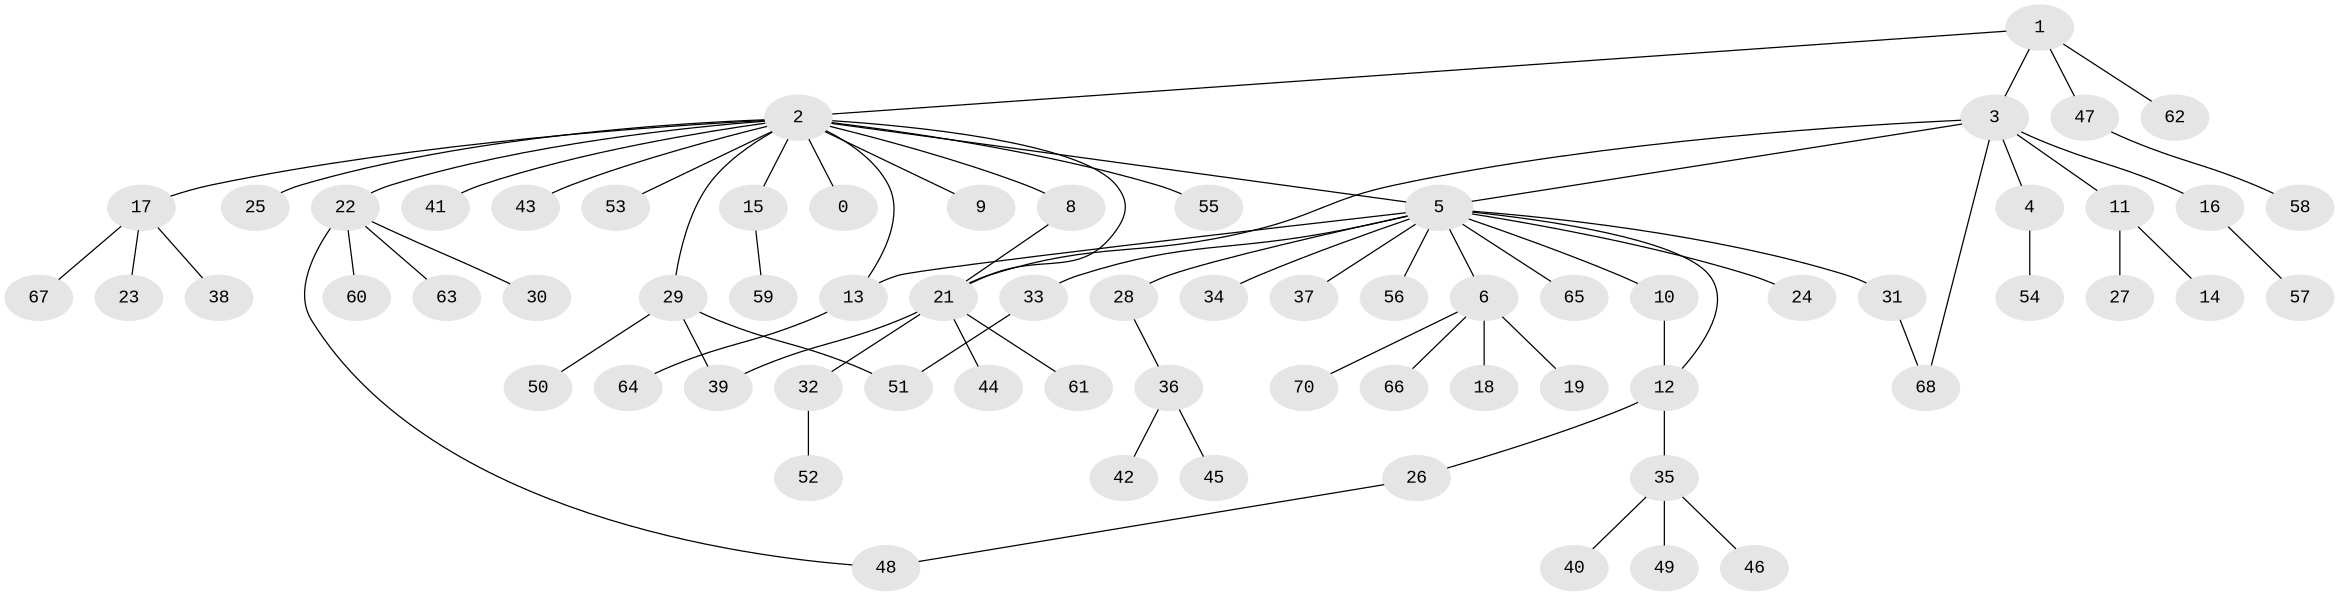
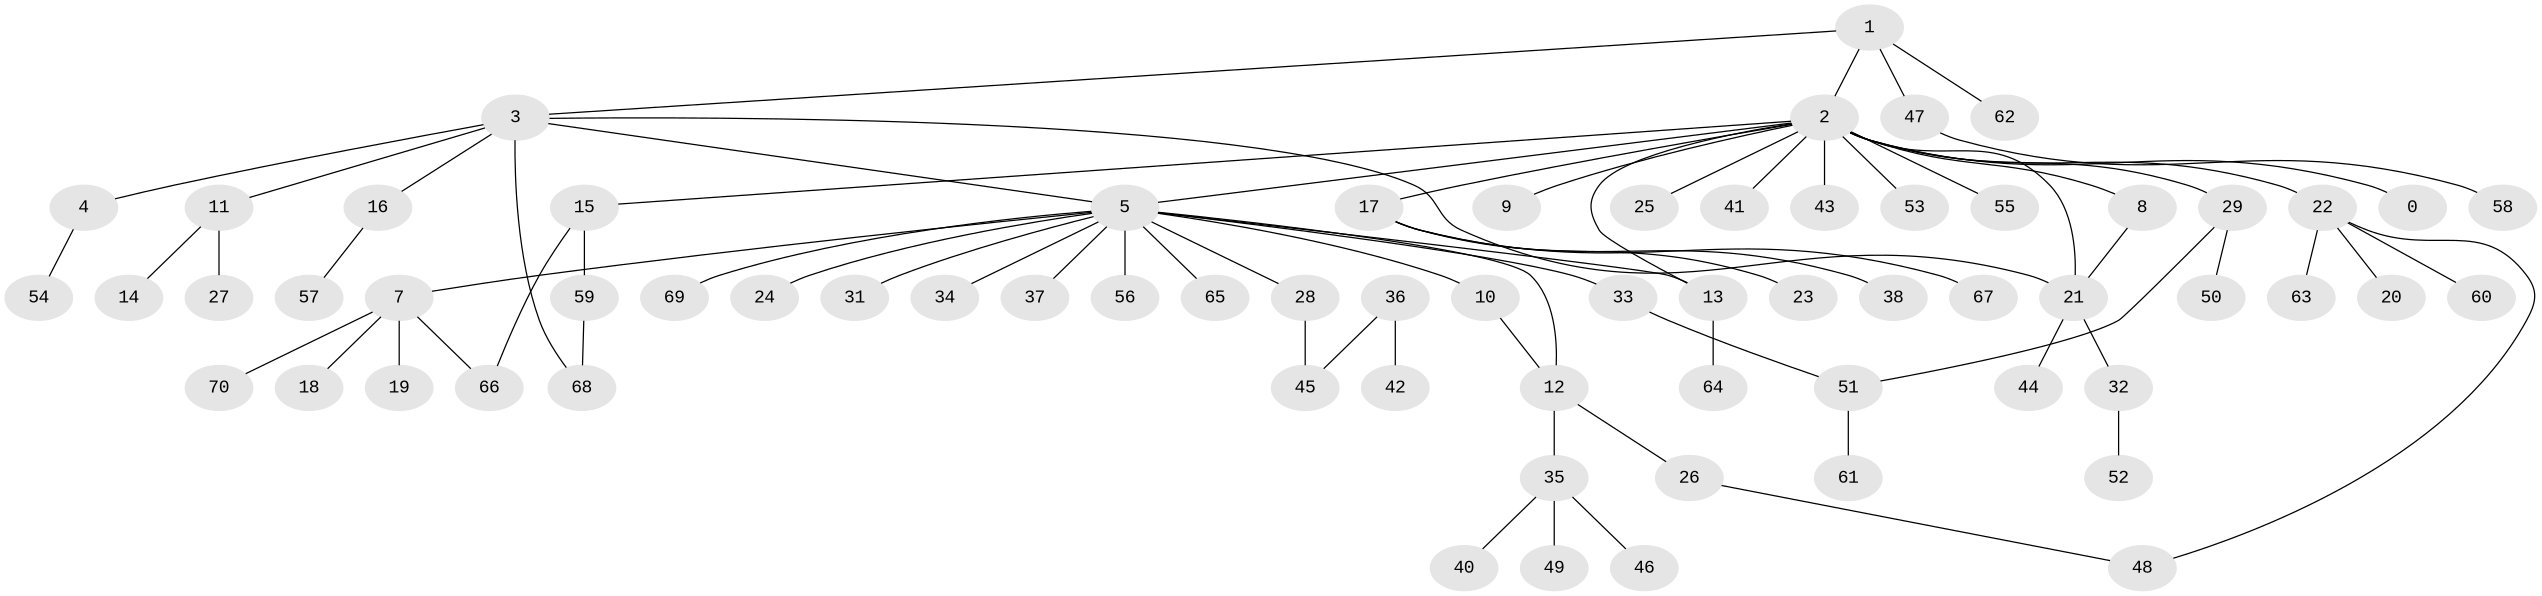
node "30": label "30" -> "20"
node "69": added
node "6": label "6" -> "7"
edge "15" -- "66": added
edge "21" -- "61": now "51" -- "61"
edge "28" -- "36": now "28" -- "45"
edge "31" -- "68": now "59" -- "68"
node "39": removed
